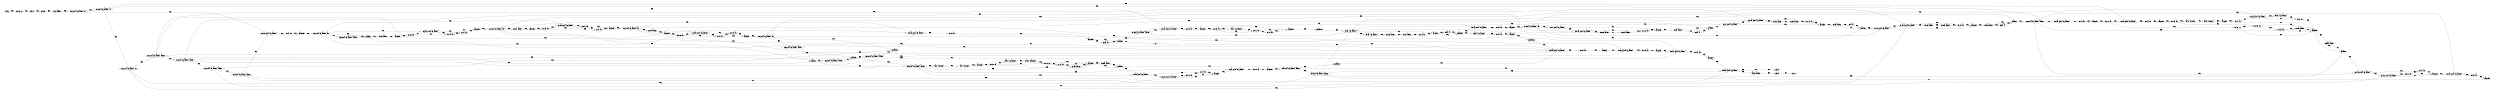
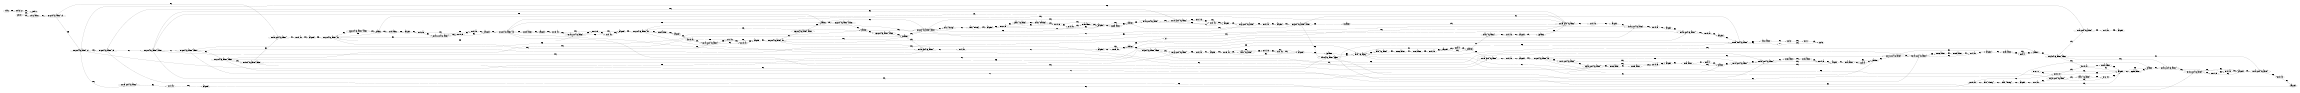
edge "push r12" -> "push rbx": reversed
node "mov r12 , rax": removed
edge "pop r12" -> "pop rbp": added, label "CFG"
